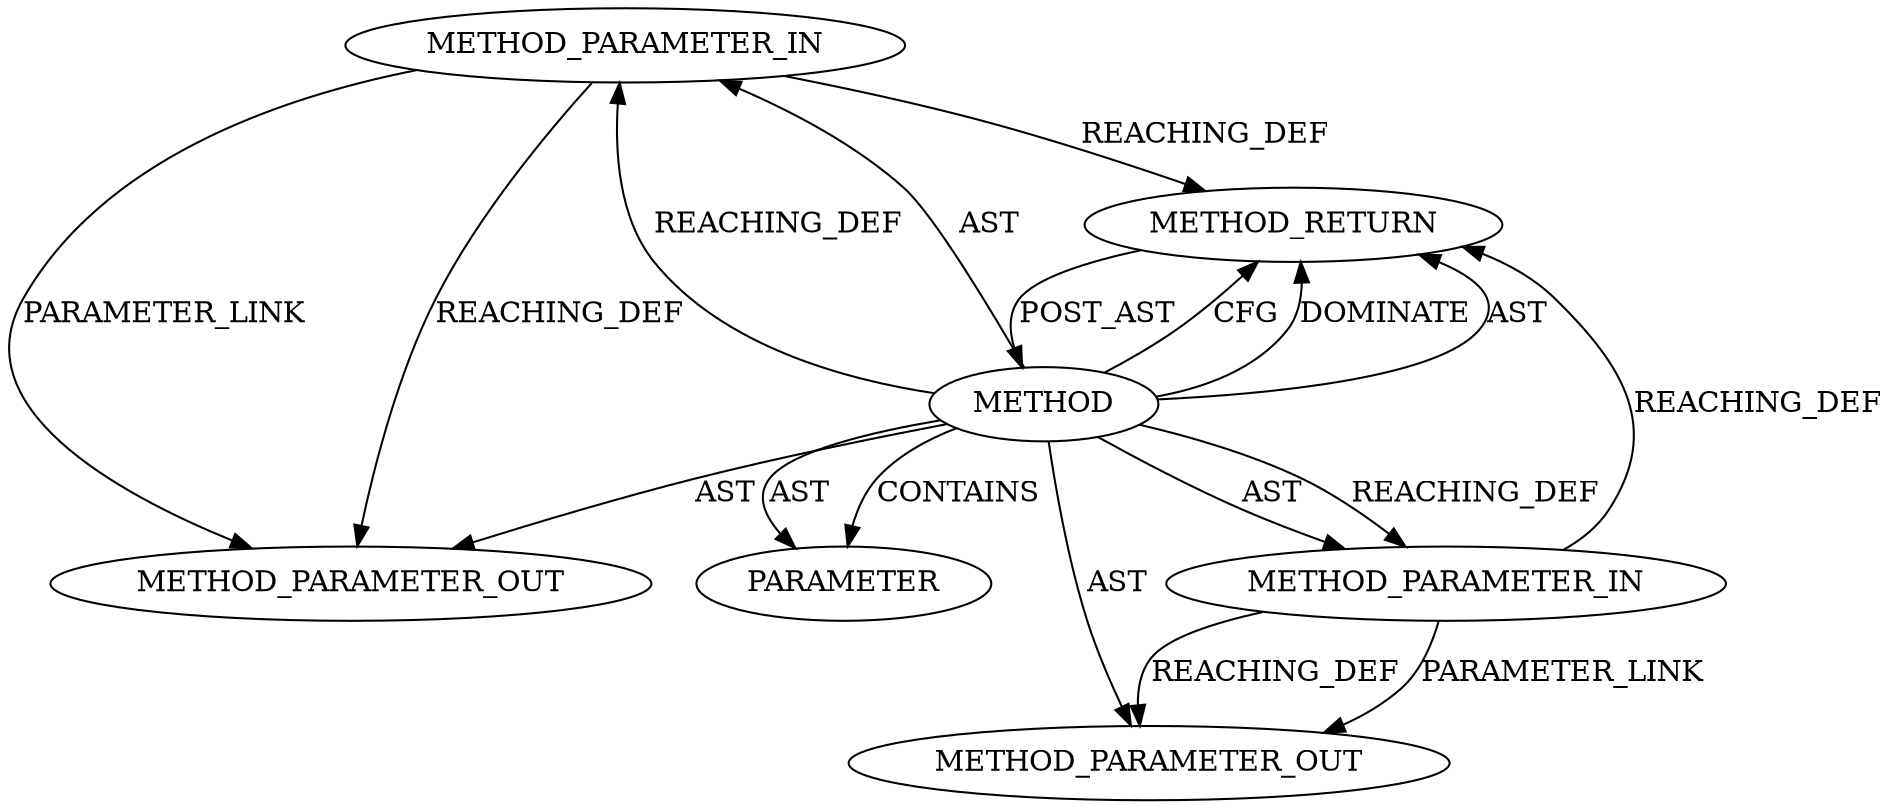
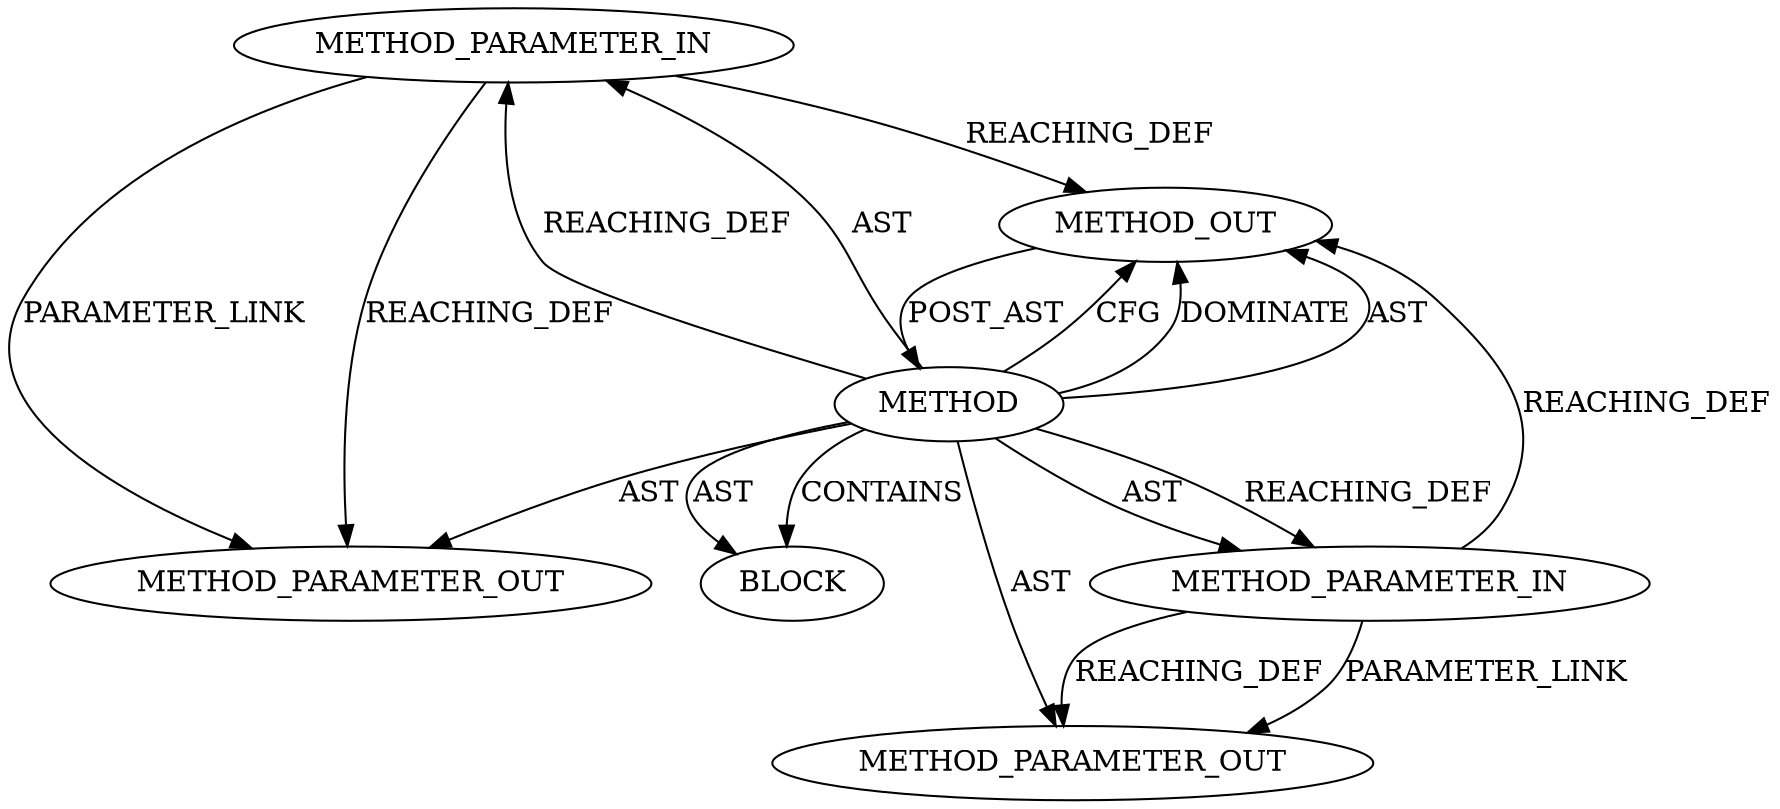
node "METHOD_RETURN": label "METHOD_RETURN" -> "METHOD_OUT"
node "PARAMETER": label "PARAMETER" -> "BLOCK"
